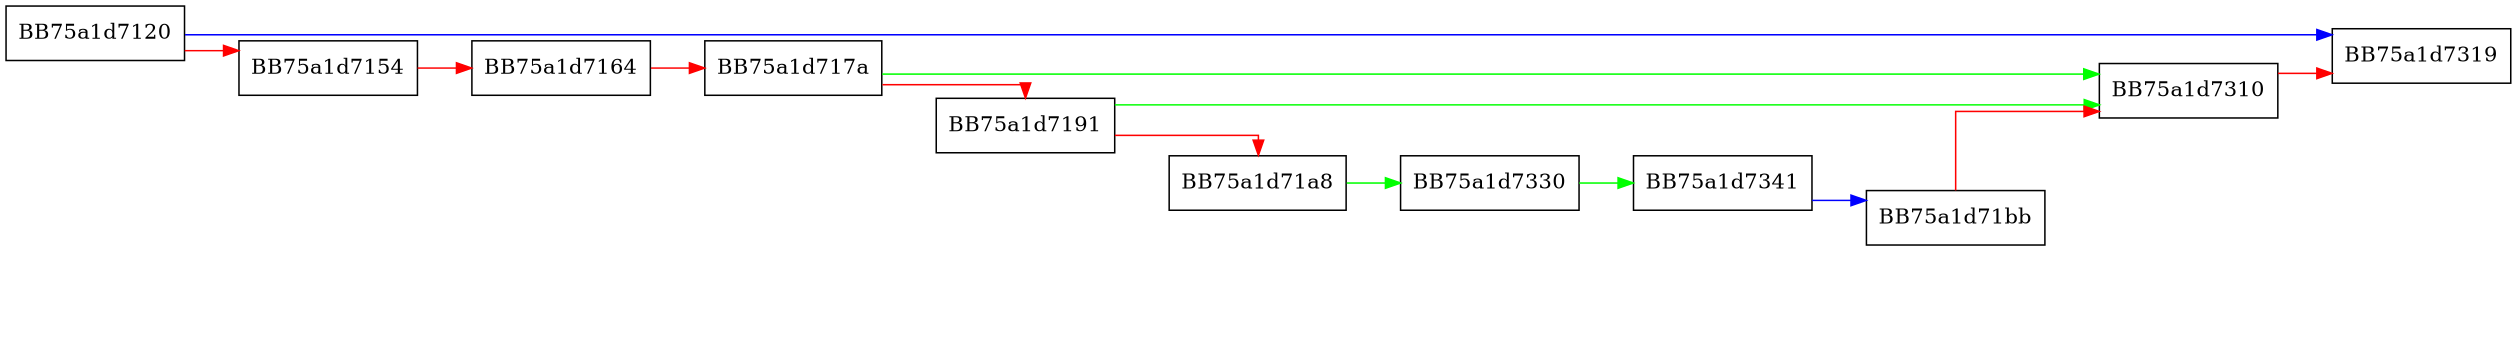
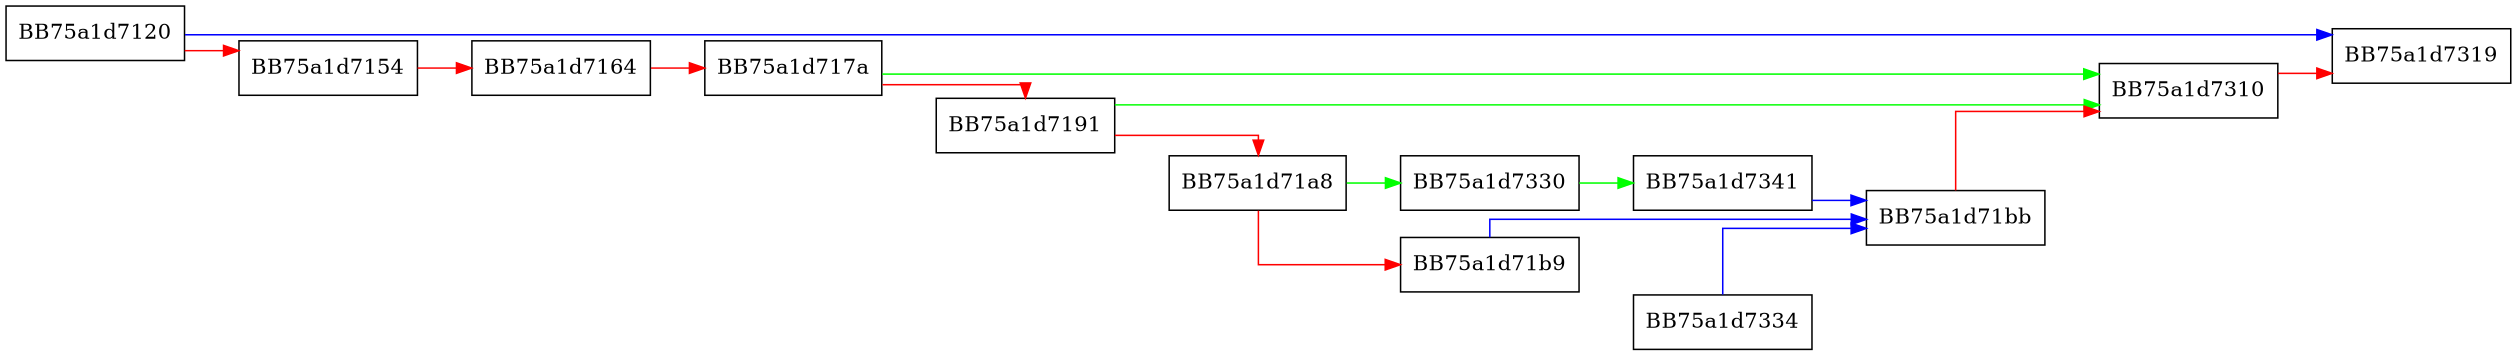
node "BB75a1d71b9": added
node "BB75a1d7334": added
